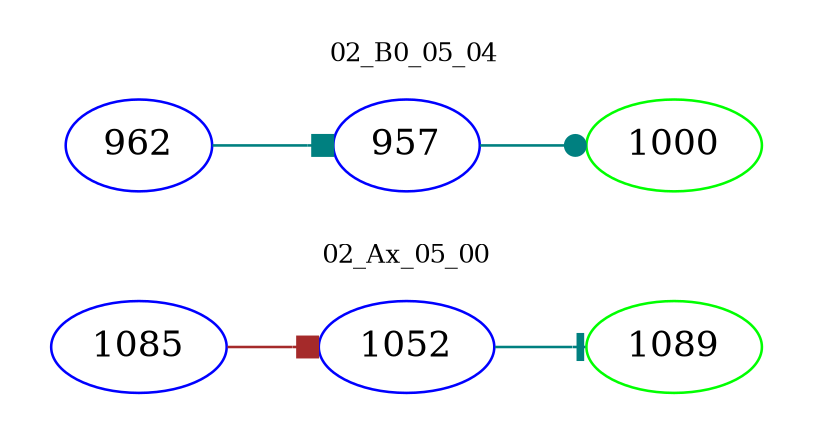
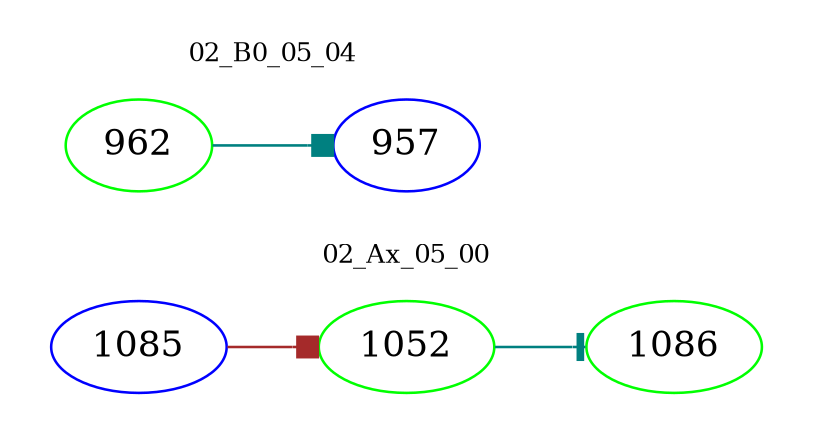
node "962": color blue -> green
node "1000": removed
node "1052": color blue -> green
node "1089": label "1089" -> "1086"
